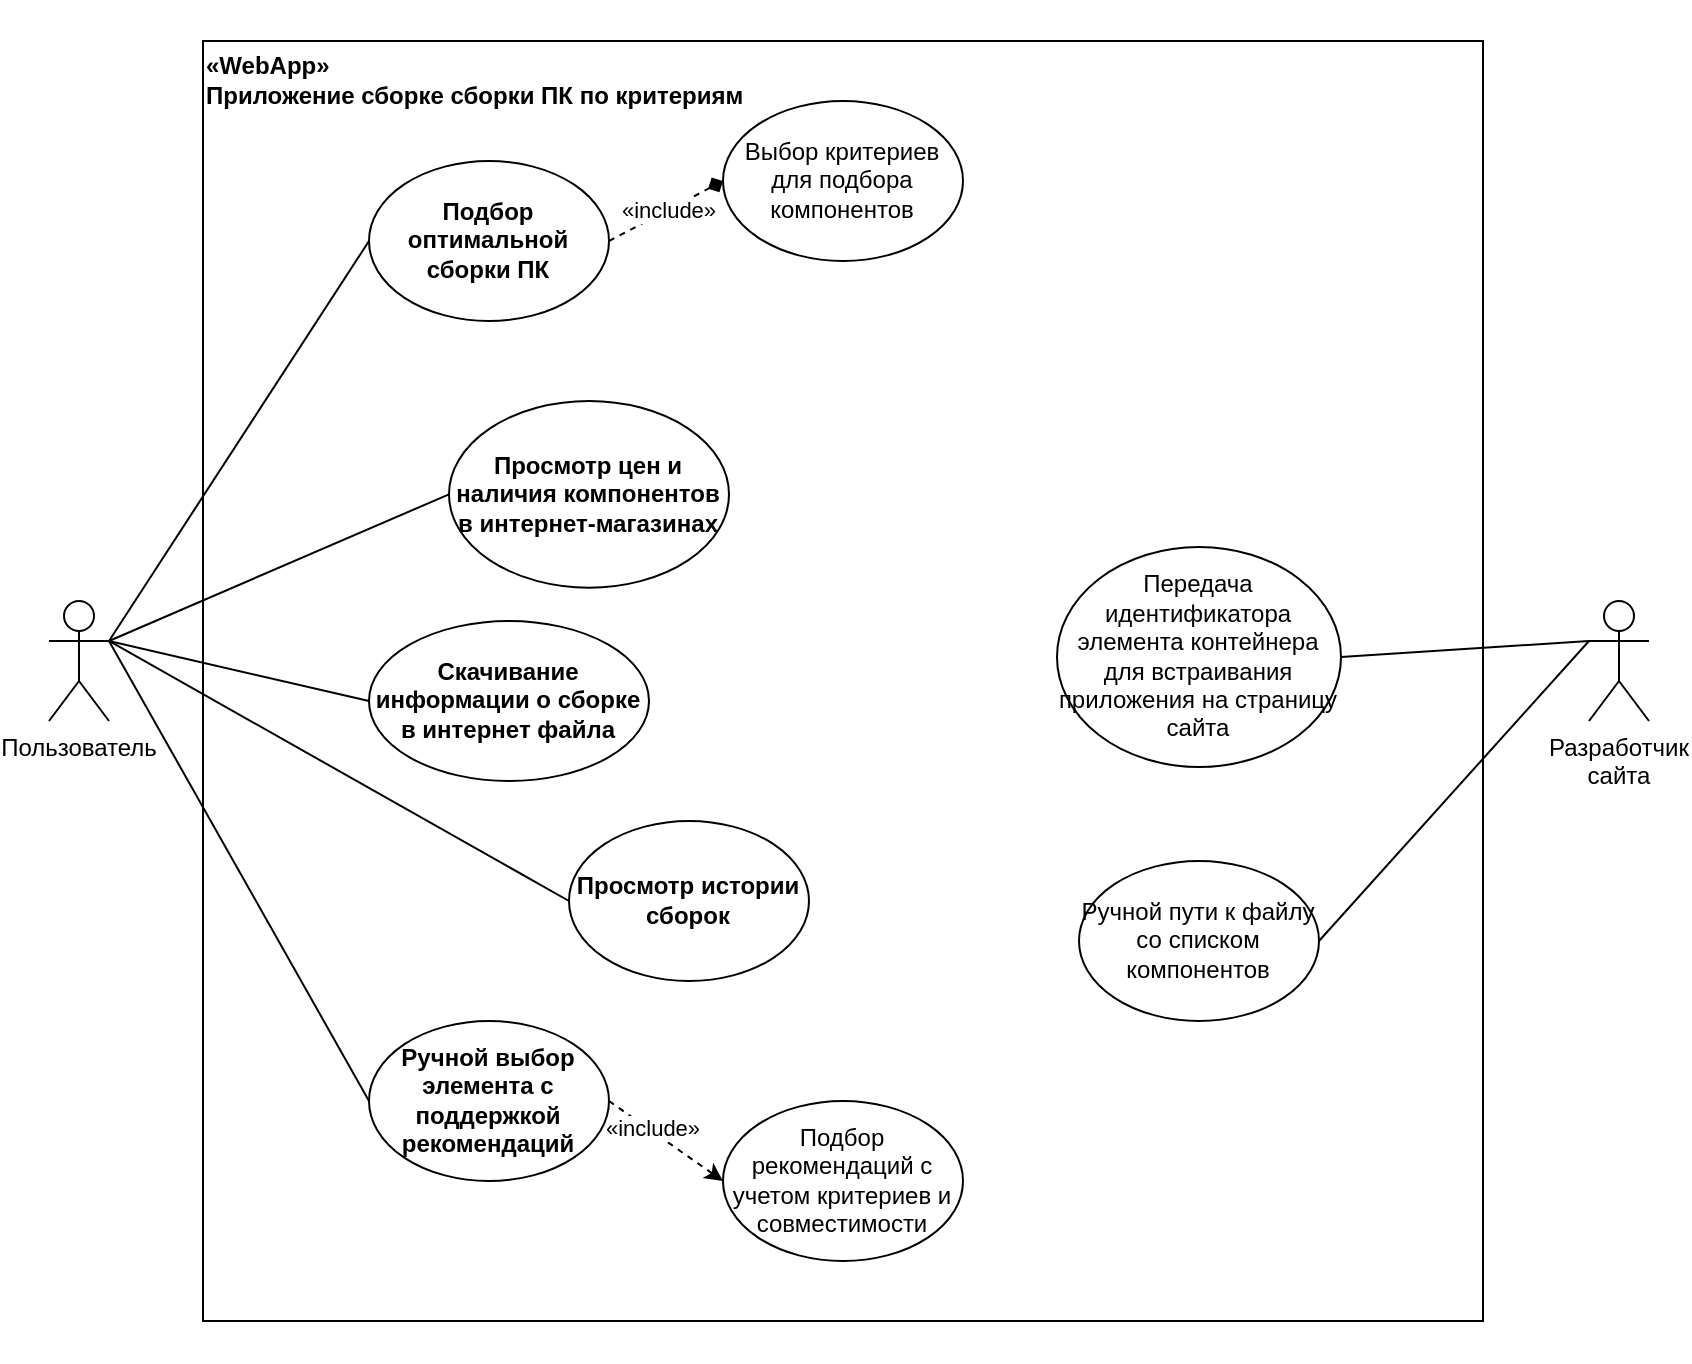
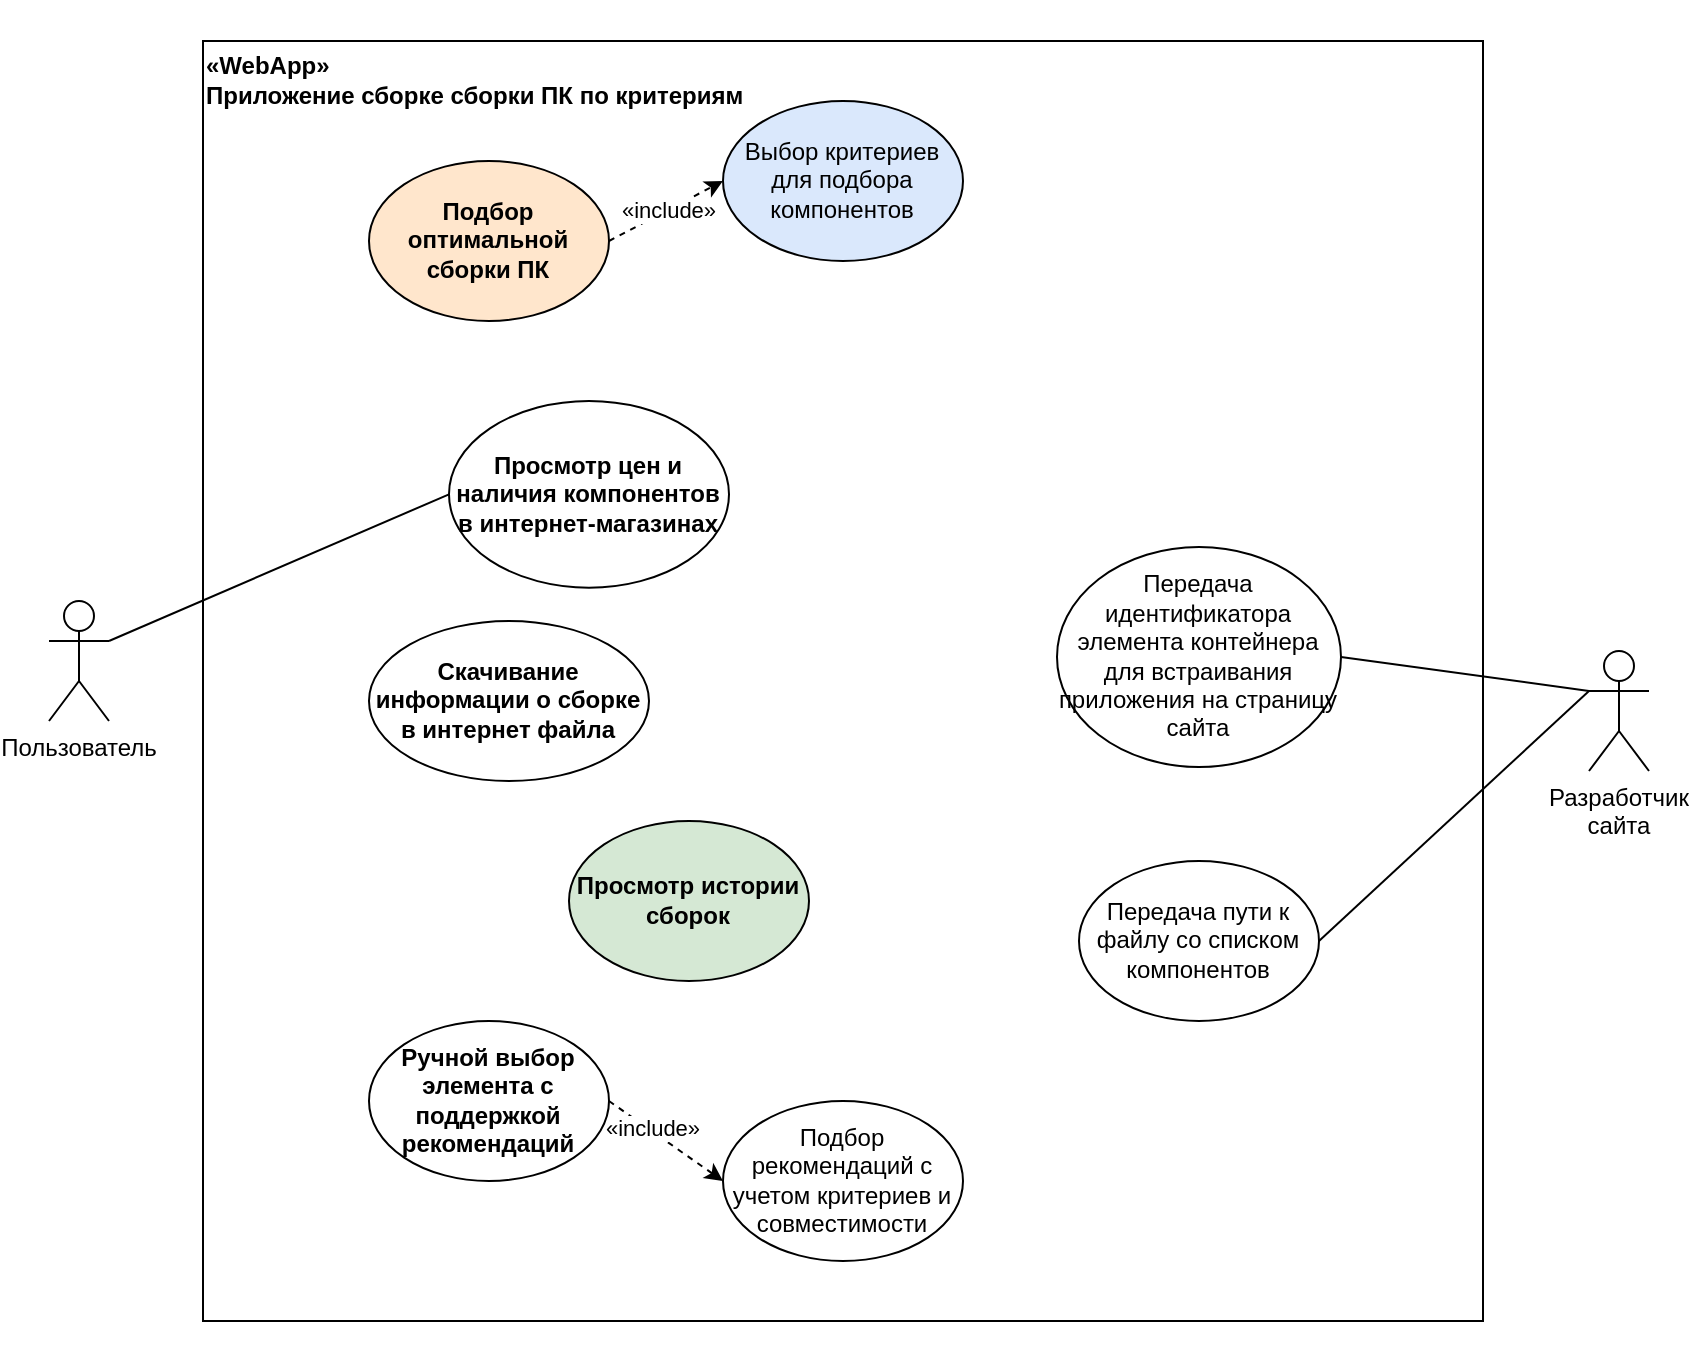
node "Выбор критериев для подбора компонентов": fillcolor #ffffff -> #dae8fc
edge "Подбор оптимальной сборки ПК" -> "Выбор критериев для подбора компонентов": arrowhead diamond -> classic
node "Подбор оптимальной сборки ПК": fillcolor #ffffff -> #ffe6cc
edge "Подбор оптимальной сборки ПК" -- "Пользователь": removed
node "Разработчик сайта": moved (1619, 661) -> (1619, 711)
edge "Пользователь" -- "Скачивание информации о сборке в интернет файла": removed
edge "Пользователь" -- "Просмотр истории сборок": removed
edge "Пользователь" -- "Ручной выбор элемента с поддержкой рекомендаций": removed
node "Просмотр истории сборок": fillcolor #ffffff -> #d5e8d4
node "Ручной пути к файлу со списком компонентов": label "Ручной пути к файлу со списком компонентов" -> "Передача пути к файлу со списком компонентов"
